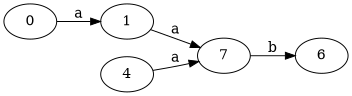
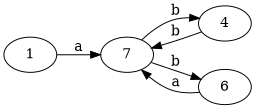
node "0": removed
edge "7" -> "4": added, label "b"
edge "4" -> "7": label "a" -> "b"
edge "6" -> "7": added, label "a"
